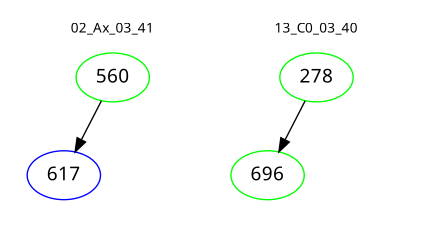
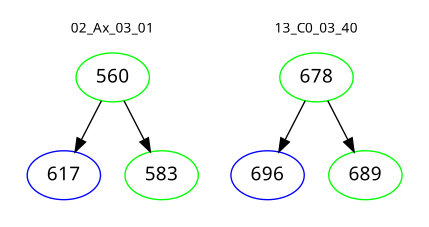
cluster "02_Ax_03_41": label "02_Ax_03_41" -> "02_Ax_03_01"
node "278": label "278" -> "678"
node "583": added
node "696": color green -> blue
node "689": added
